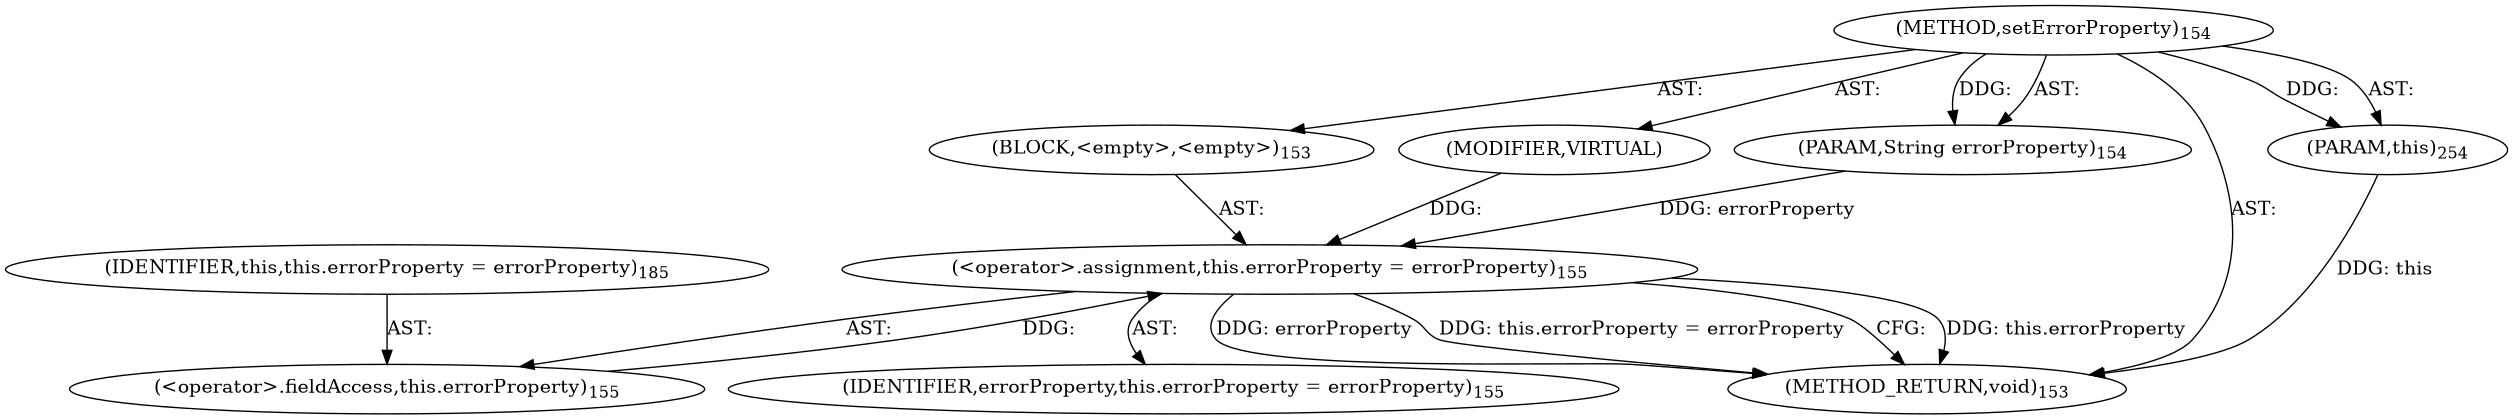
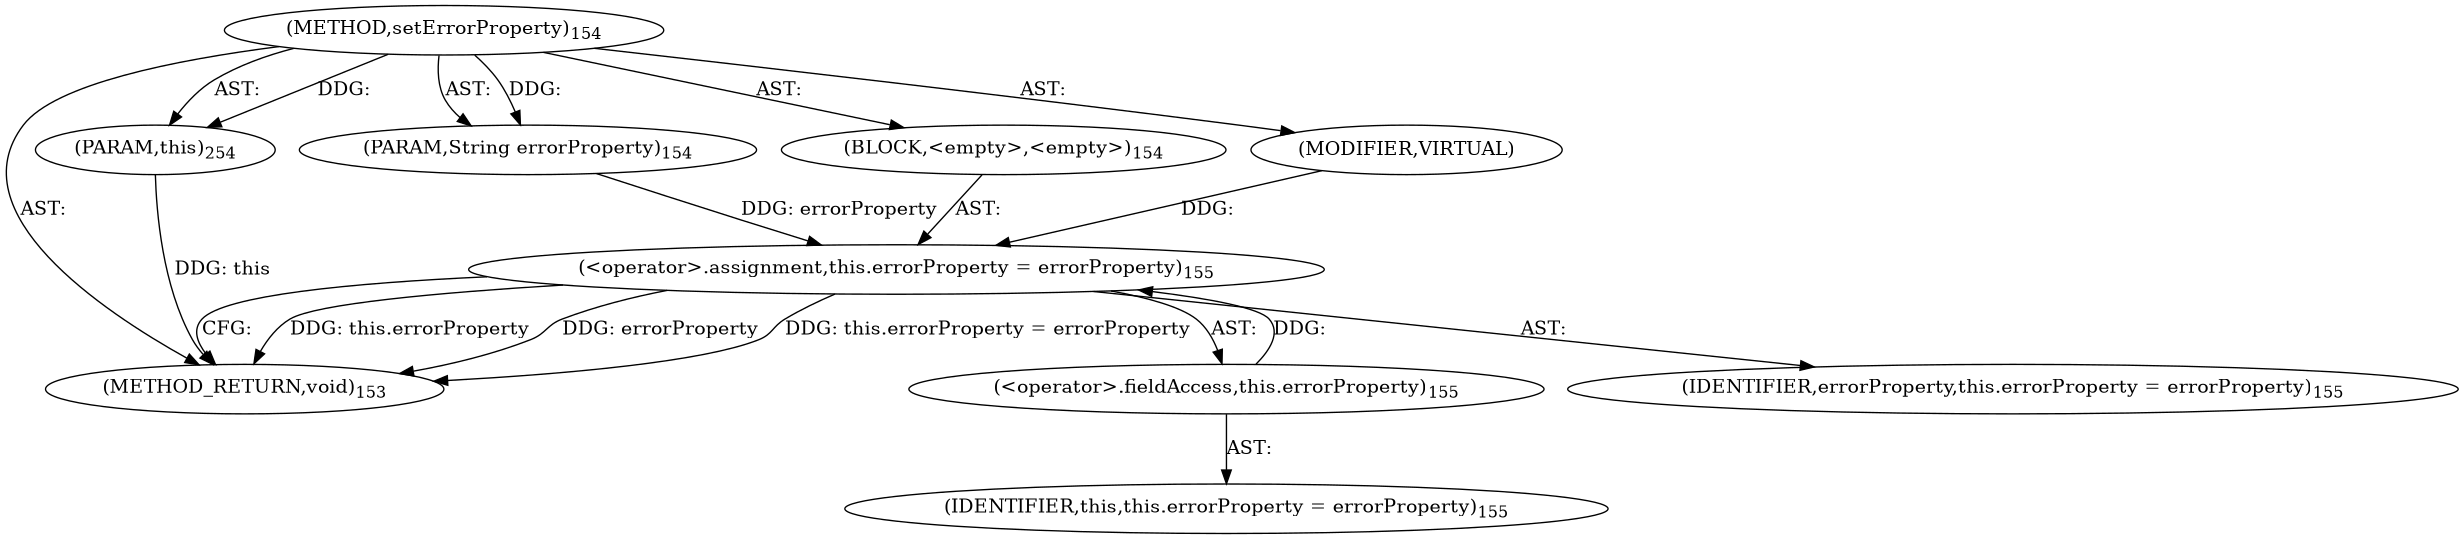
node "(BLOCK,<empty>,<empty>)": text "153" -> "154"
node "(IDENTIFIER,this,this.errorProperty = errorProperty)": text "185" -> "155"
edge "(IDENTIFIER,this,this.errorProperty = errorProperty)" -> "(<operator>.fieldAccess,this.errorProperty)": reversed
